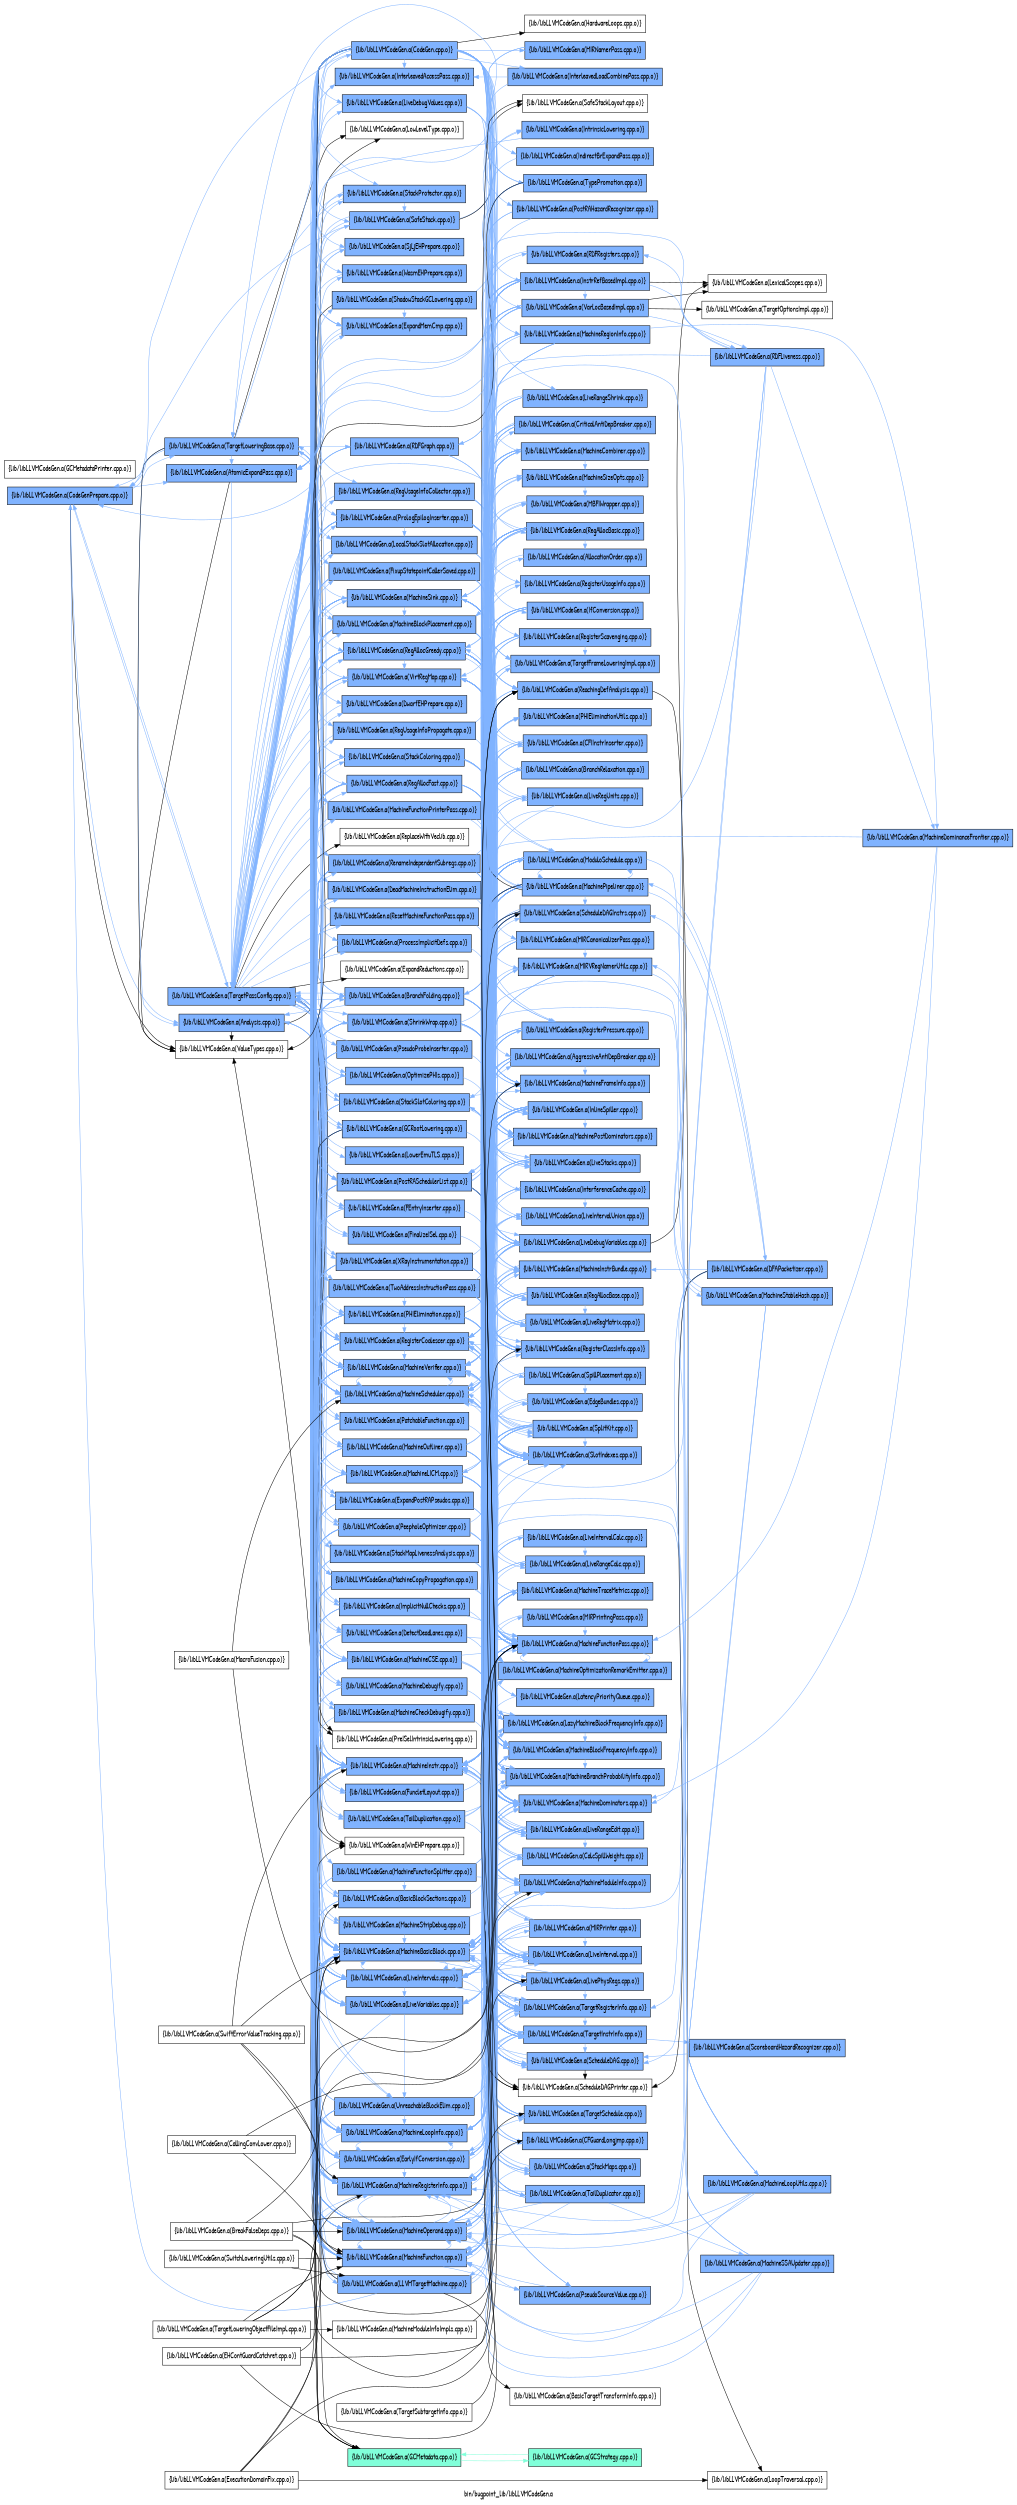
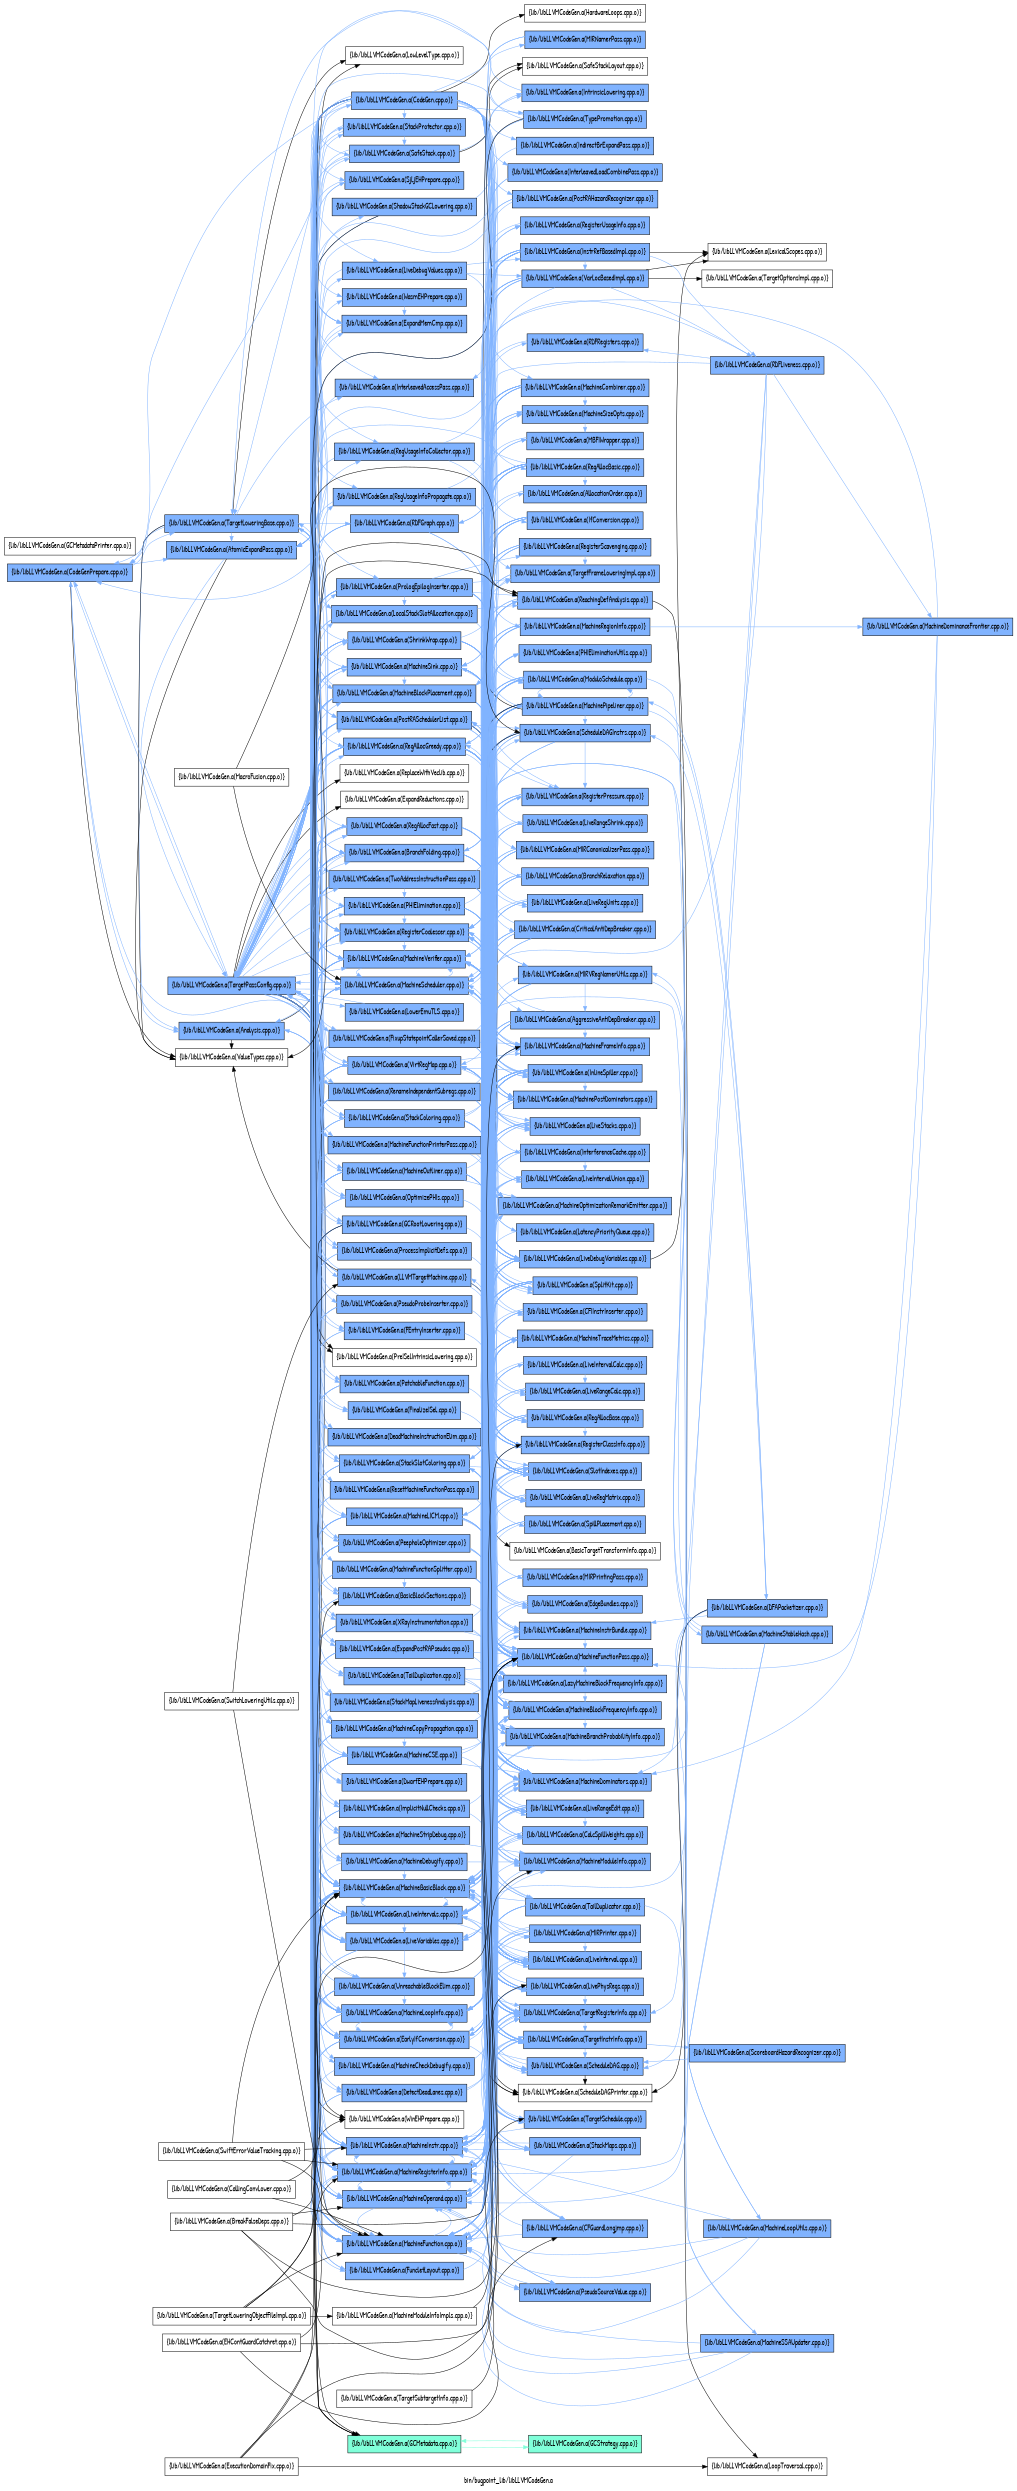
edge "{lib/libLLVMCodeGen.a(MachineCopyPropagation.cpp.o)}" -> "{lib/libLLVMCodeGen.a(TargetPassConfig.cpp.o)}": reversed
edge "{lib/libLLVMCodeGen.a(MachineFunction.cpp.o)}" -> "{lib/libLLVMCodeGen.a(MachineCombiner.cpp.o)}": reversed
